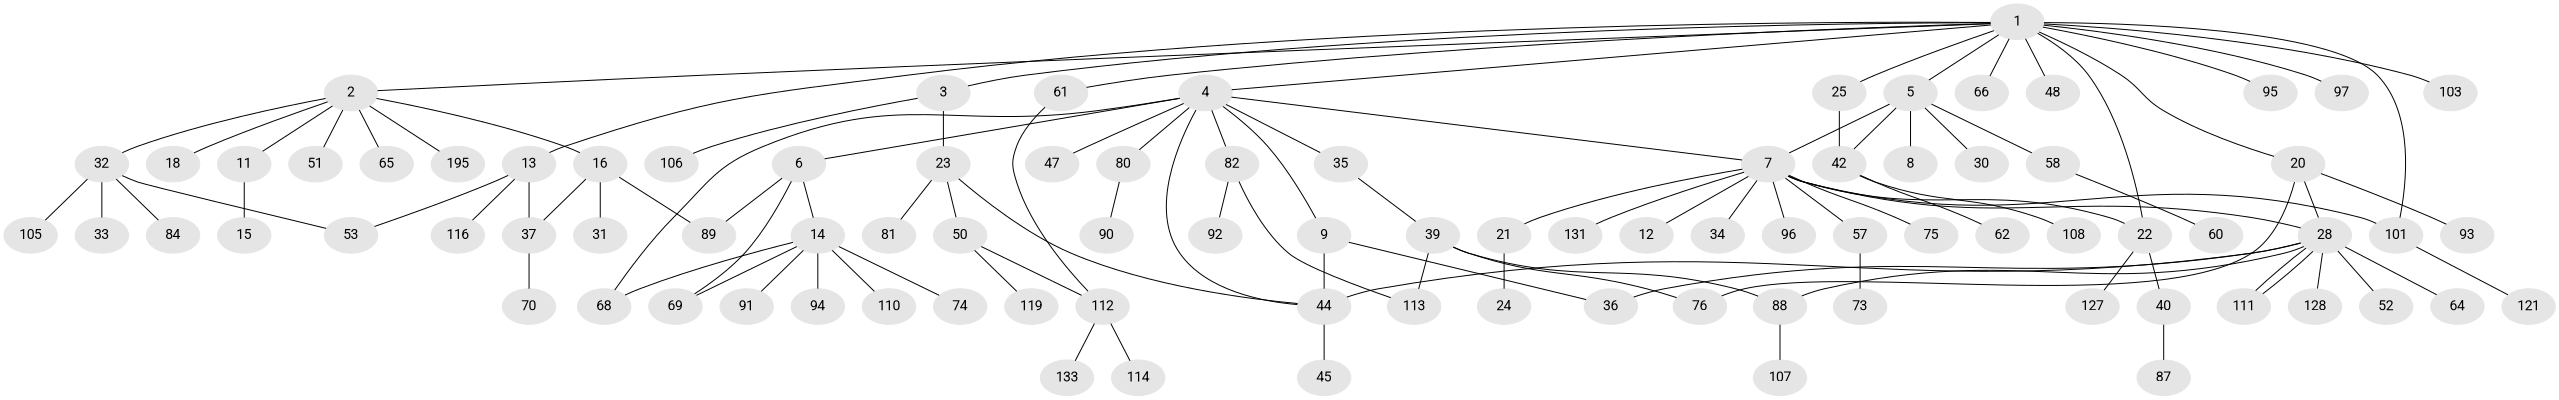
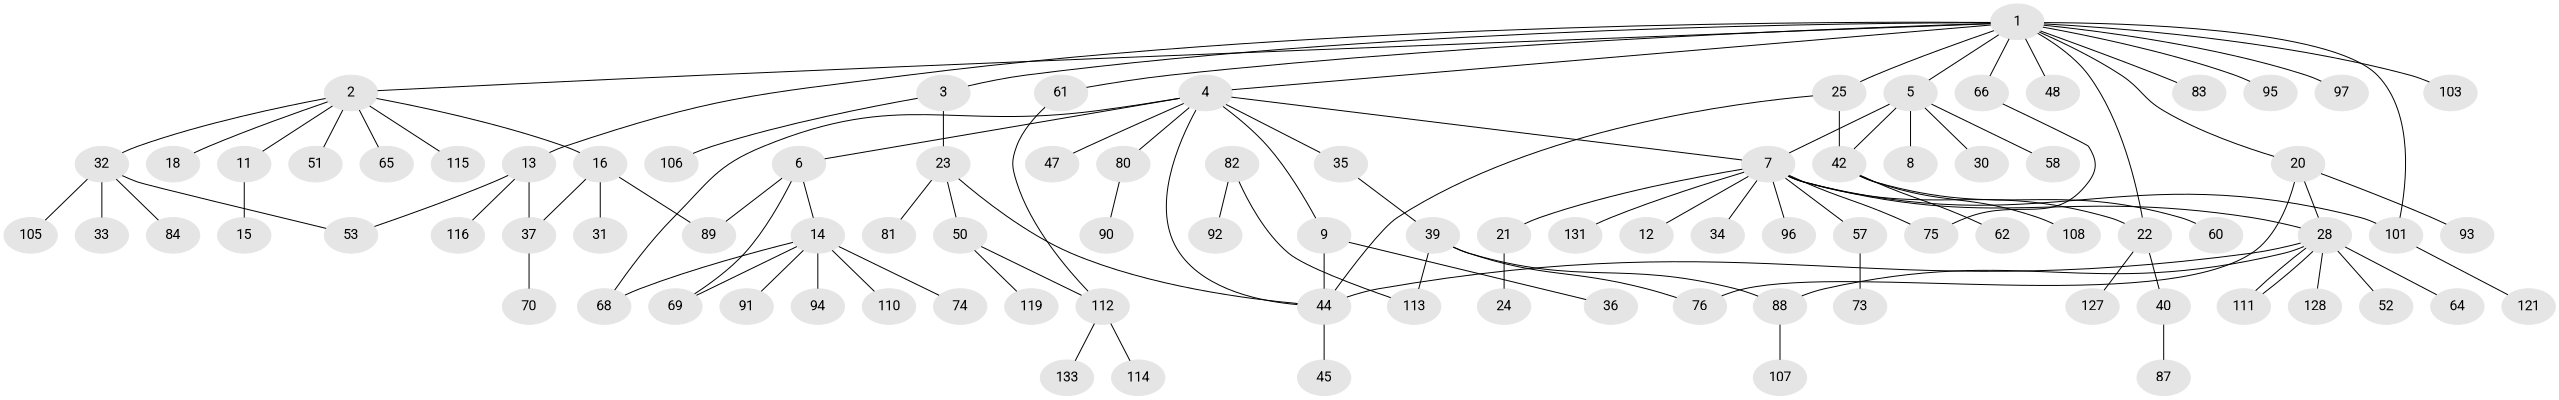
node "83": added
edge "4" -- "82": removed
edge "25" -- "44": added
node "195": label "195" -> "115"
edge "66" -- "75": added
edge "58" -- "60": now "42" -- "60"
edge "28" -- "36": removed
